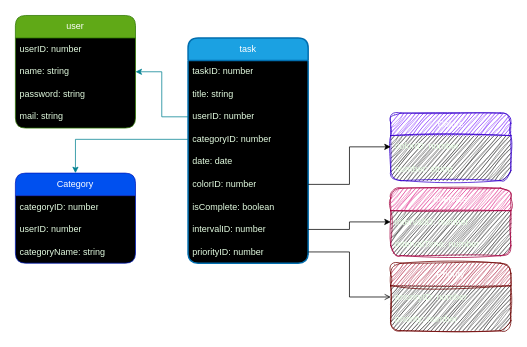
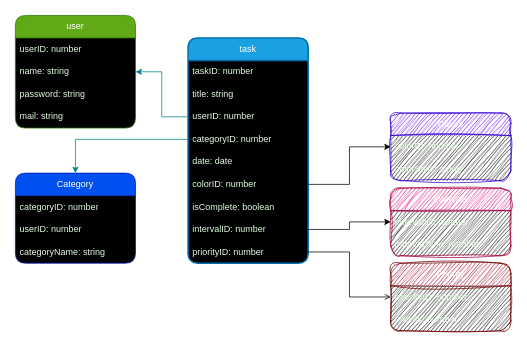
node "number: string": label "number: string" -> "colorStyle: string"
